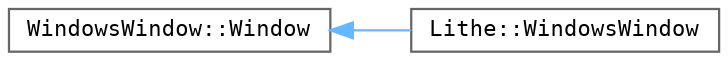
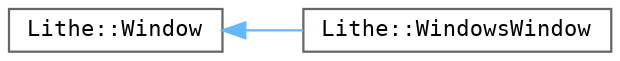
node "WindowsWindow::Window": label "WindowsWindow::Window" -> "Lithe::Window"
